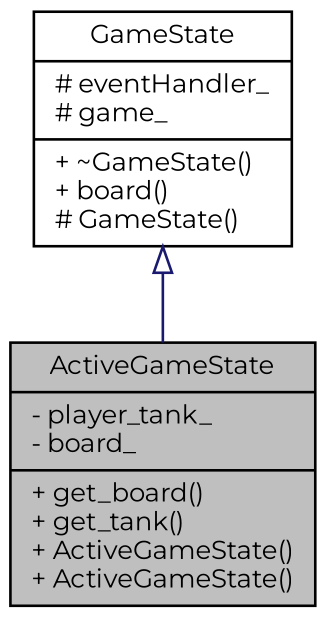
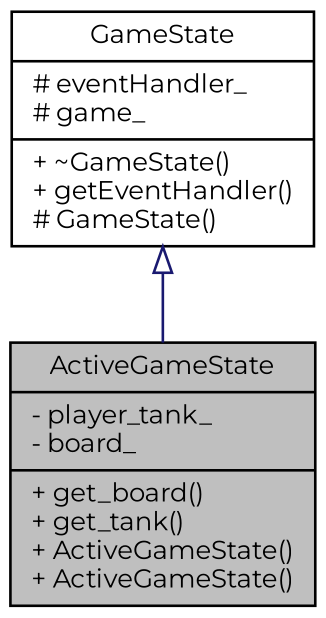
node "GameState": text "+ board()" -> "+ getEventHandler()"
